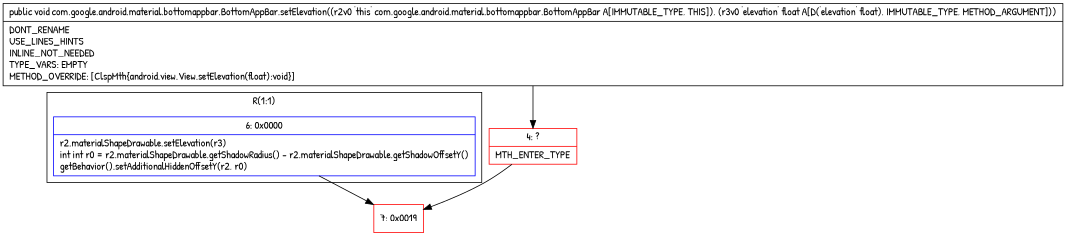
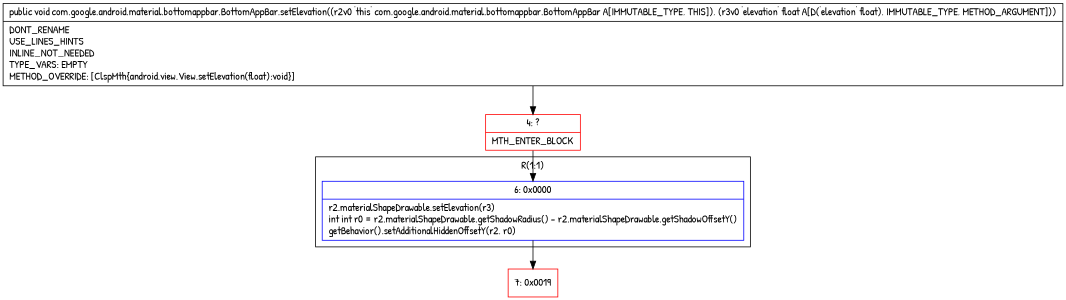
node "4: ?": text "MTH_ENTER_TYPE" -> "MTH_ENTER_BLOCK"
edge "4: ?" -> "7: 0x0019": now "4: ?" -> "6: 0x0000"
